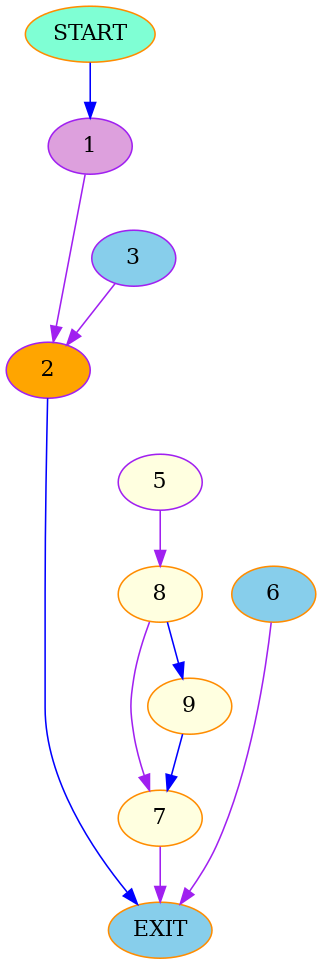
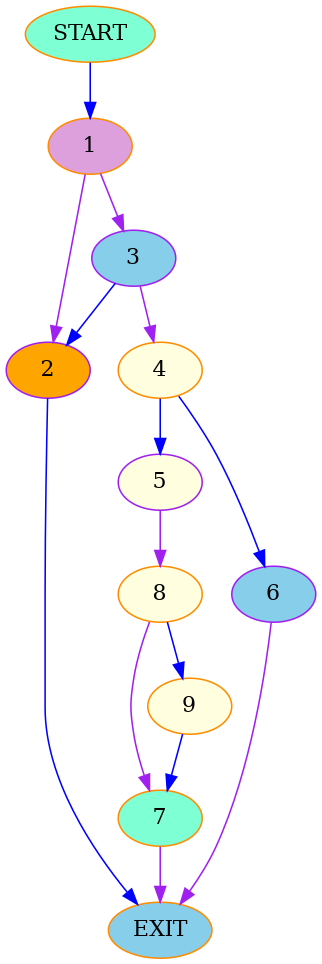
node "1": color purple -> darkorange
edge "1" -> "3": added
edge "3" -> "2": color purple -> blue
node "4": added
node "6": color darkorange -> purple
node "7": fillcolor lightyellow -> aquamarine
